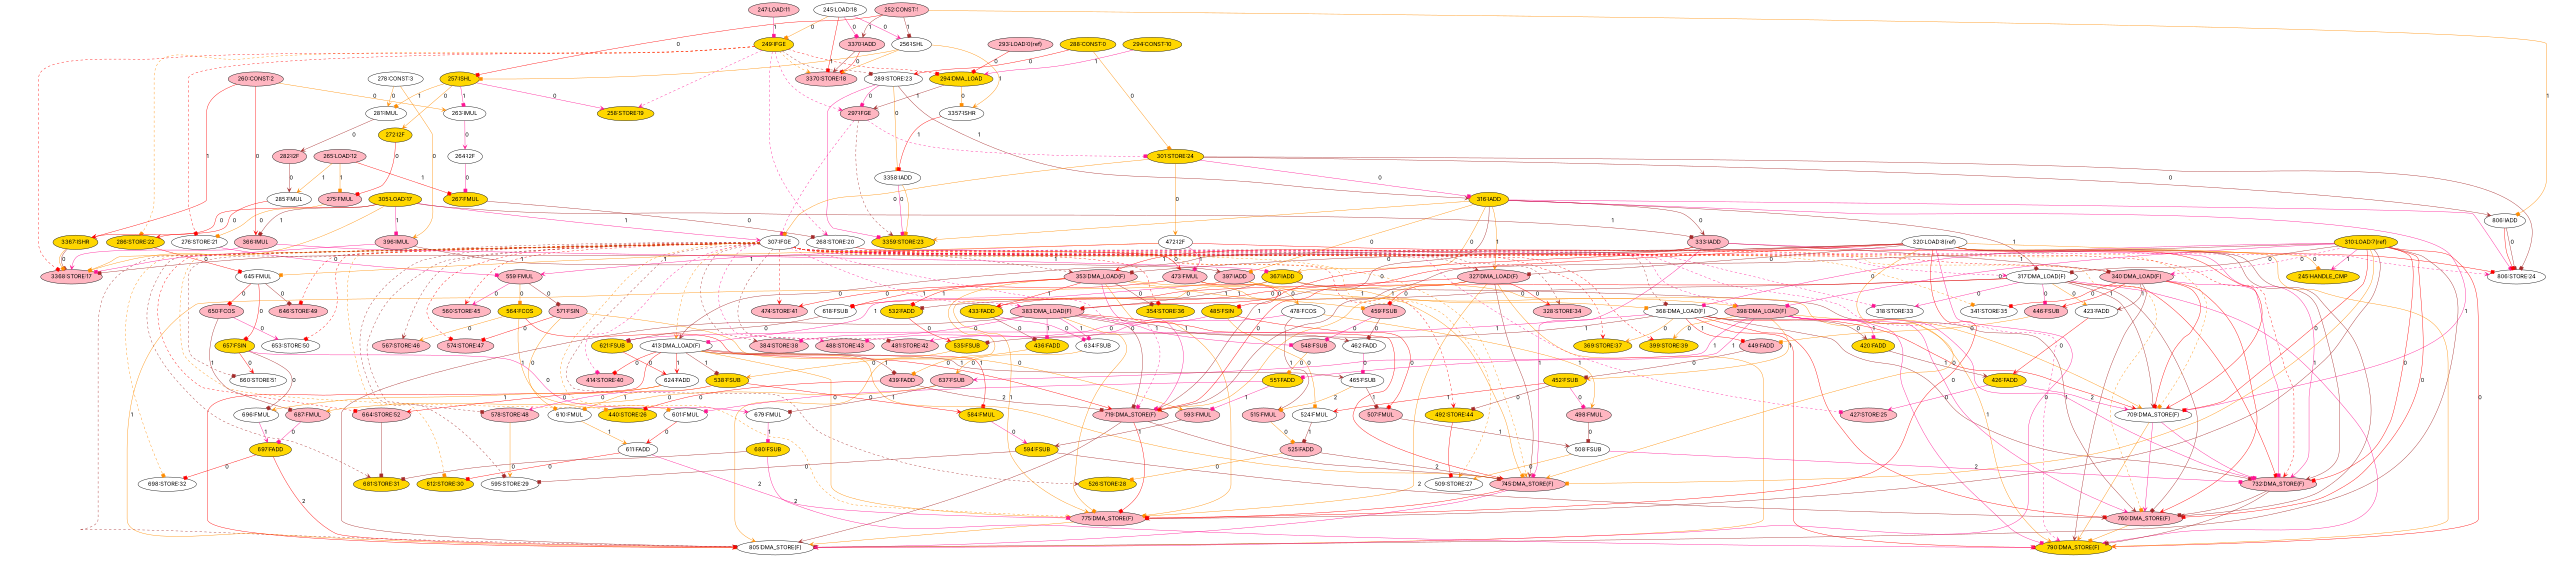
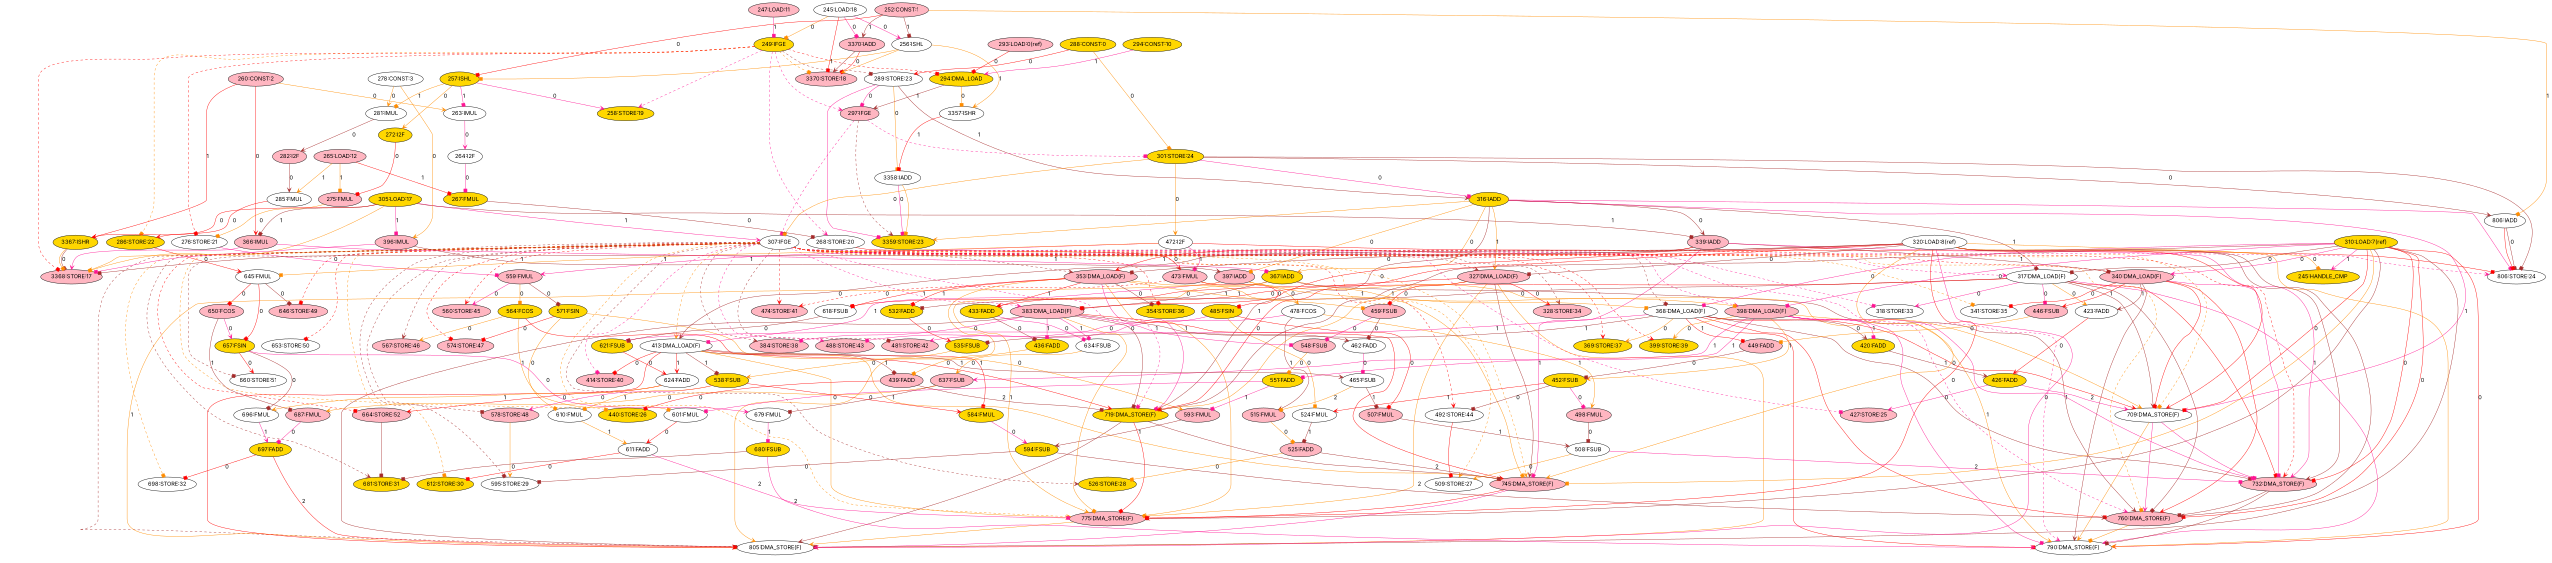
edge "249:IFGE" -> "3370:STORE:18": arrowhead vee -> box
node "333:IADD": label "333:IADD" -> "339:IADD"
edge "320:LOAD:8(ref)" -> "383:DMA_LOAD(F)": arrowhead vee -> box
edge "286:STORE:22" -> "645:FMUL": arrowhead box -> vee
edge "310:LOAD:7(ref)" -> "340:DMA_LOAD(F)": style dashed -> solid
edge "473:FMUL" -> "474:STORE:41": style solid -> dashed
node "571:FSIN": fillcolor lightpink -> gold
edge "650:FCOS" -> "653:STORE:50": now "650:FCOS" -> "657:FSIN"
edge "398:DMA_LOAD(F)" -> "760:DMA_STORE(F)": style solid -> dashed
node "719:DMA_STORE(F)": fillcolor lightpink -> gold
node "492:STORE:44": fillcolor gold -> white
node "790:DMA_STORE(F)": fillcolor gold -> white
